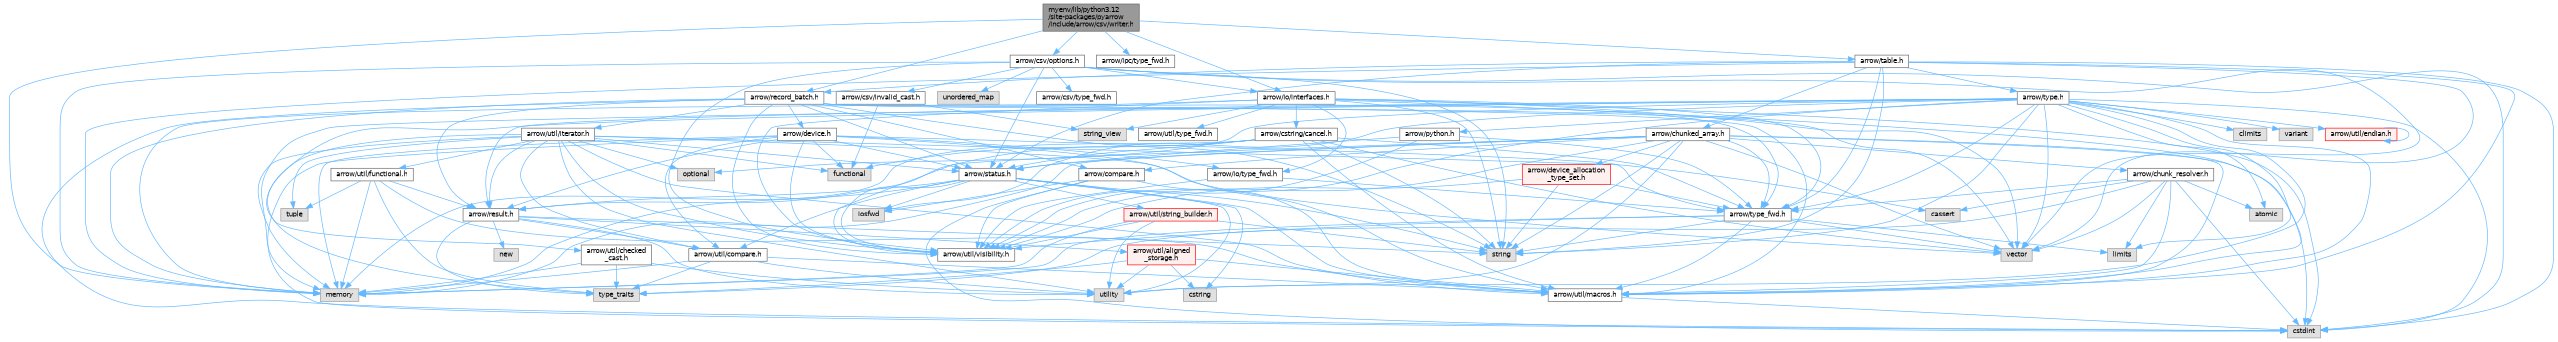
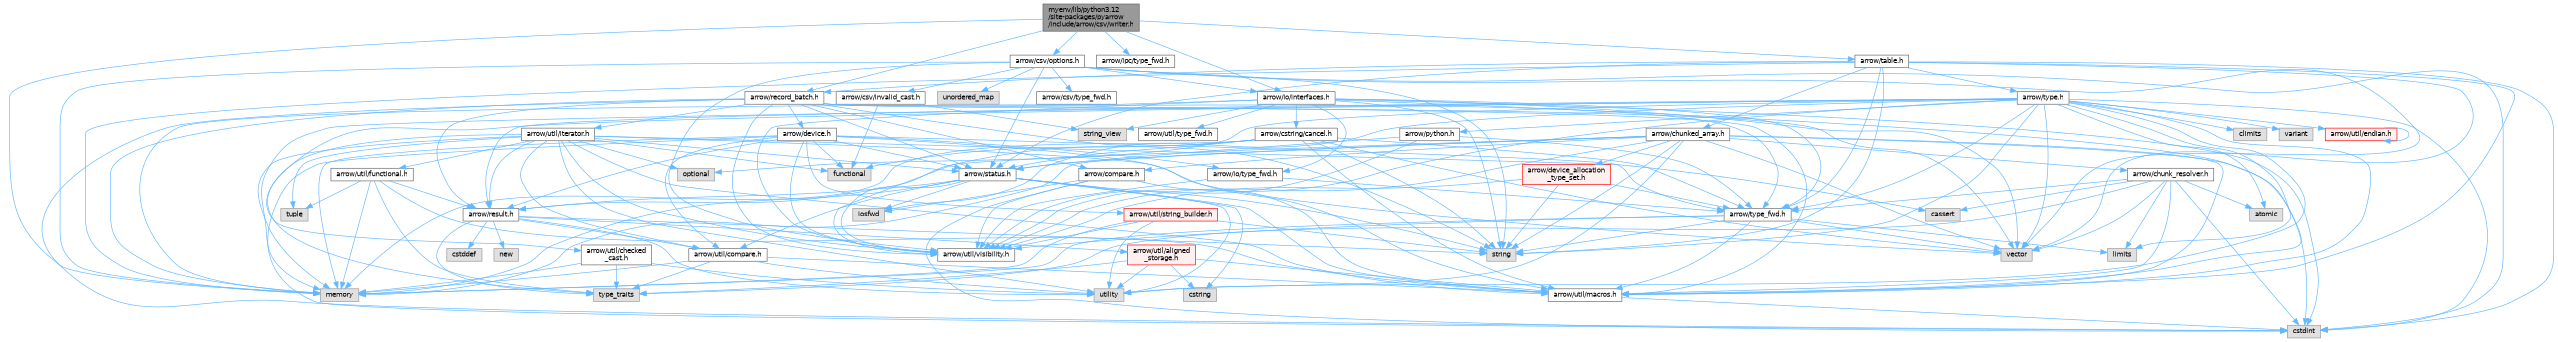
edge "arrow/chunked_array.h" -> "arrow/type_fwd.h": removed
edge "arrow/status.h" -> "arrow/util/string_builder.h": now "arrow/device.h" -> "arrow/util/string_builder.h"
node "cstddef": added
